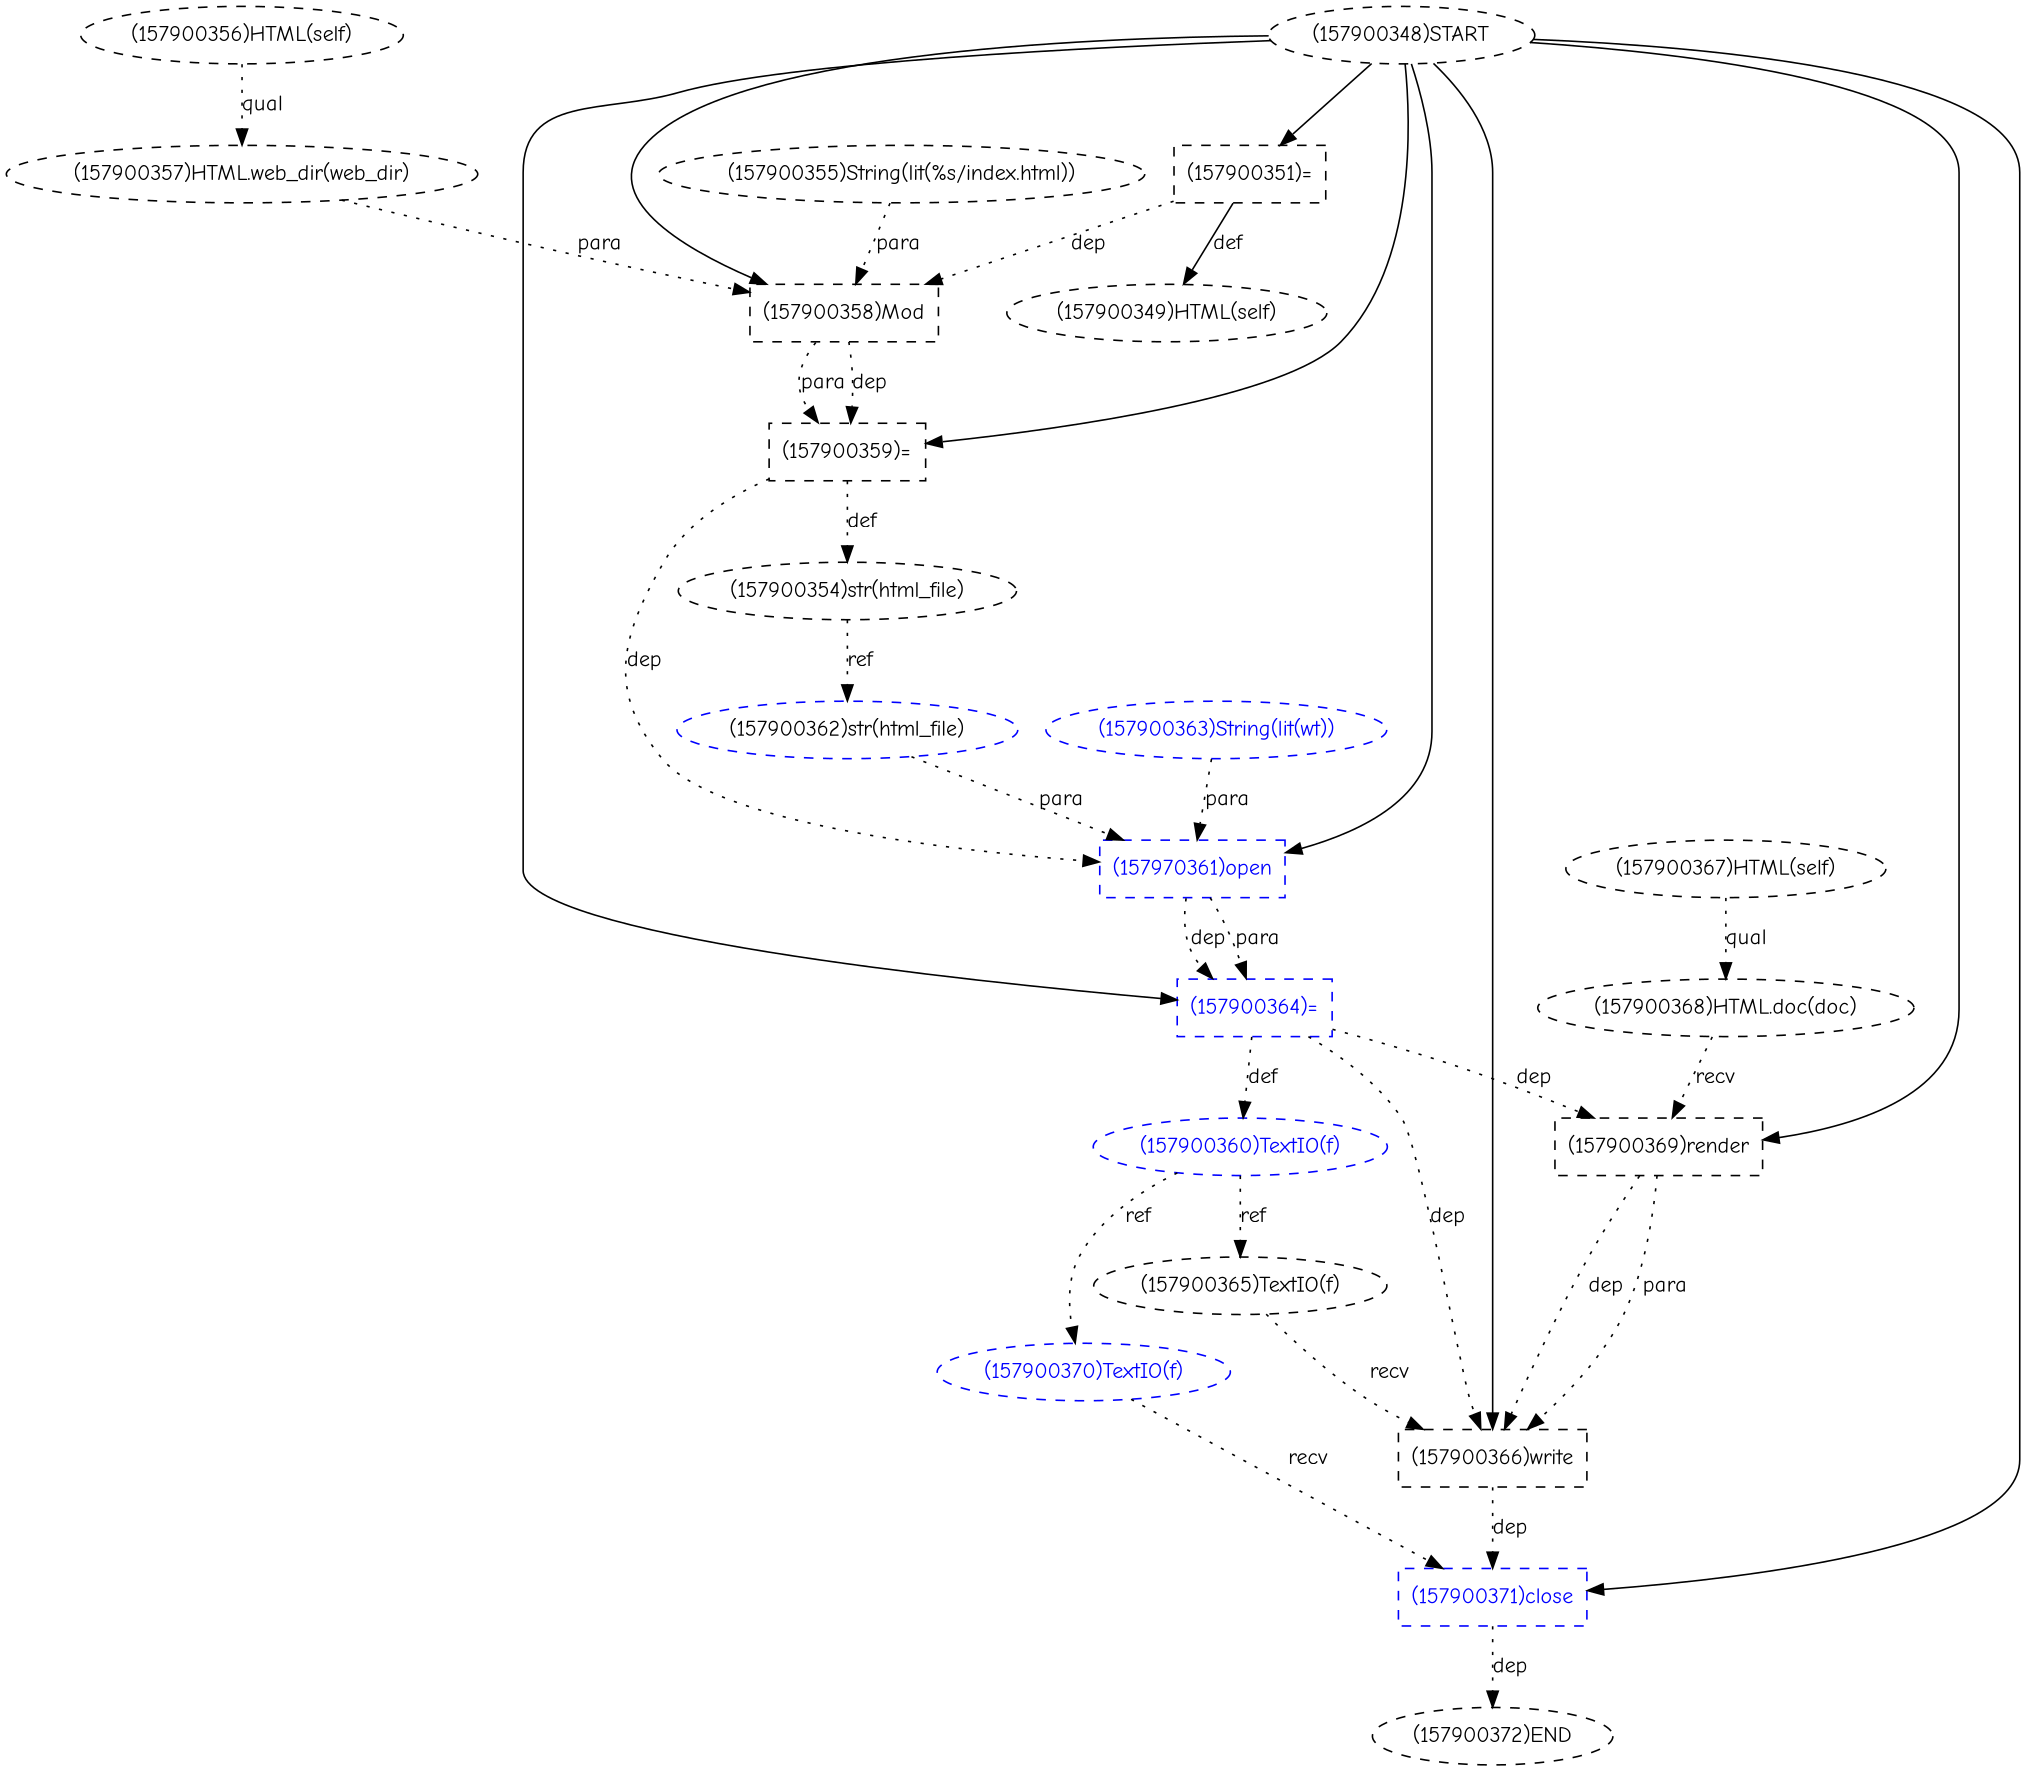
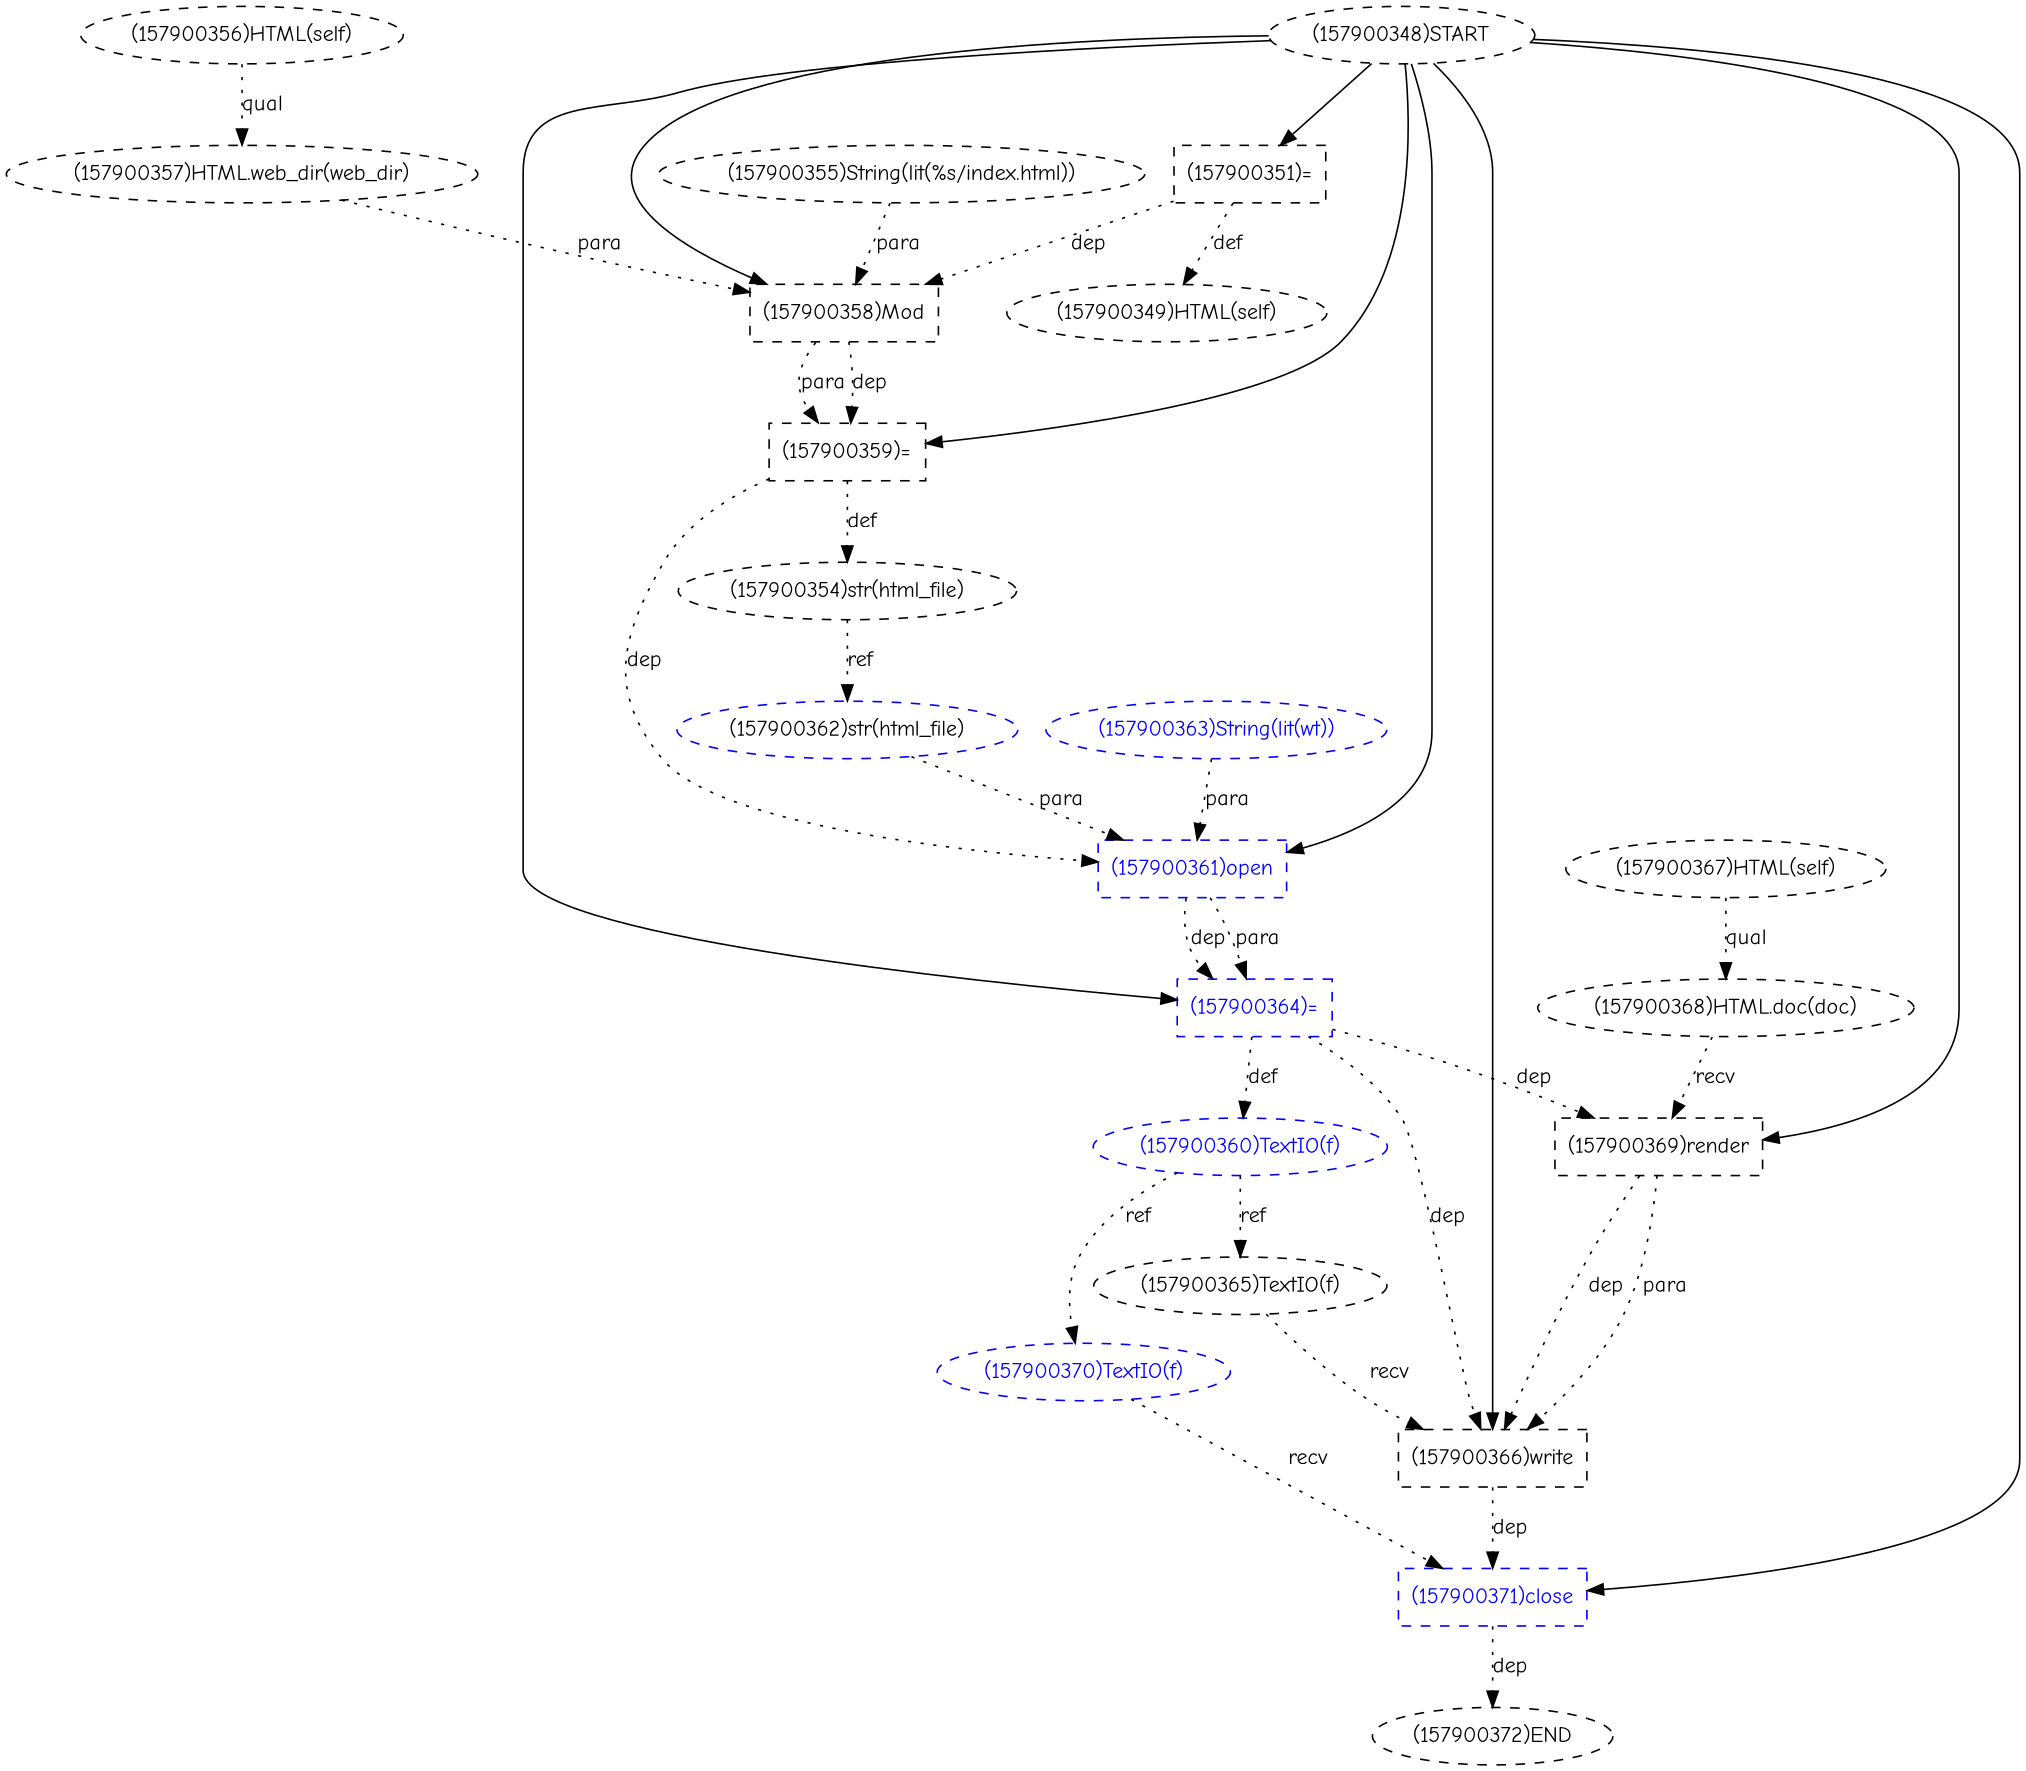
edge "(157900351)=" -> "(157900349)HTML(self)": style solid -> dotted
node "(157970361)open": label "(157970361)open" -> "(157900361)open"
